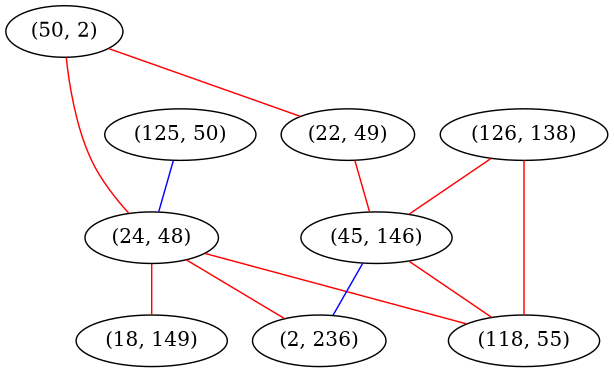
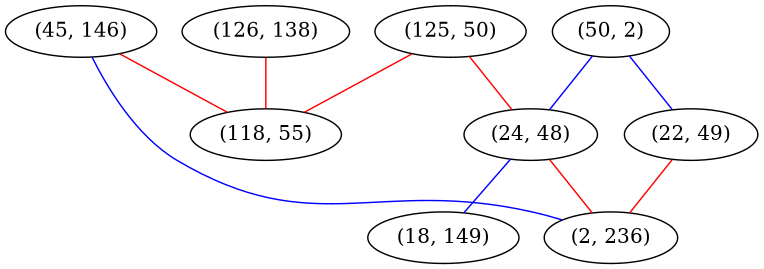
edge "(50, 2)" -- "(22, 49)": color red -> blue
edge "(50, 2)" -- "(24, 48)": color red -> blue
edge "(125, 50)" -- "(24, 48)": color blue -> red
edge "(22, 49)" -- "(45, 146)": now "(22, 49)" -- "(2, 236)"
edge "(126, 138)" -- "(45, 146)": removed
edge "(24, 48)" -- "(18, 149)": color red -> blue
edge "(24, 48)" -- "(118, 55)": now "(125, 50)" -- "(118, 55)"
